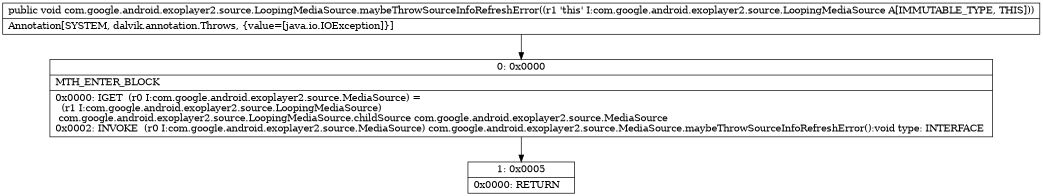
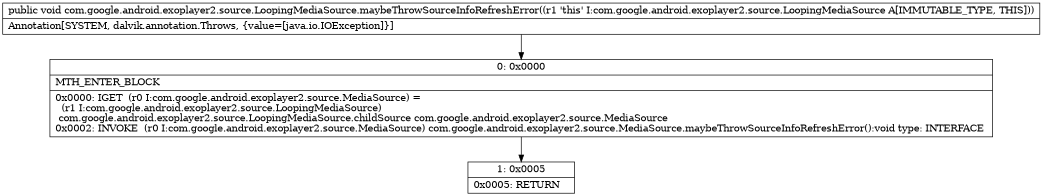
node "1: 0x0005": text "0x0000: RETURN" -> "0x0005: RETURN"
